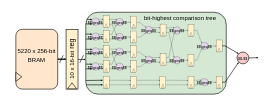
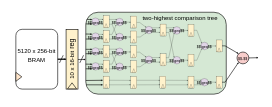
node "bit-highest comparison tree": label "bit-highest comparison tree" -> "two-highest comparison tree"
node "5220 x 256-bit": label "5220 x 256-bit" -> "5120 x 256-bit"
node "BRAM": fillcolor #ffe6cc -> #ffffff
